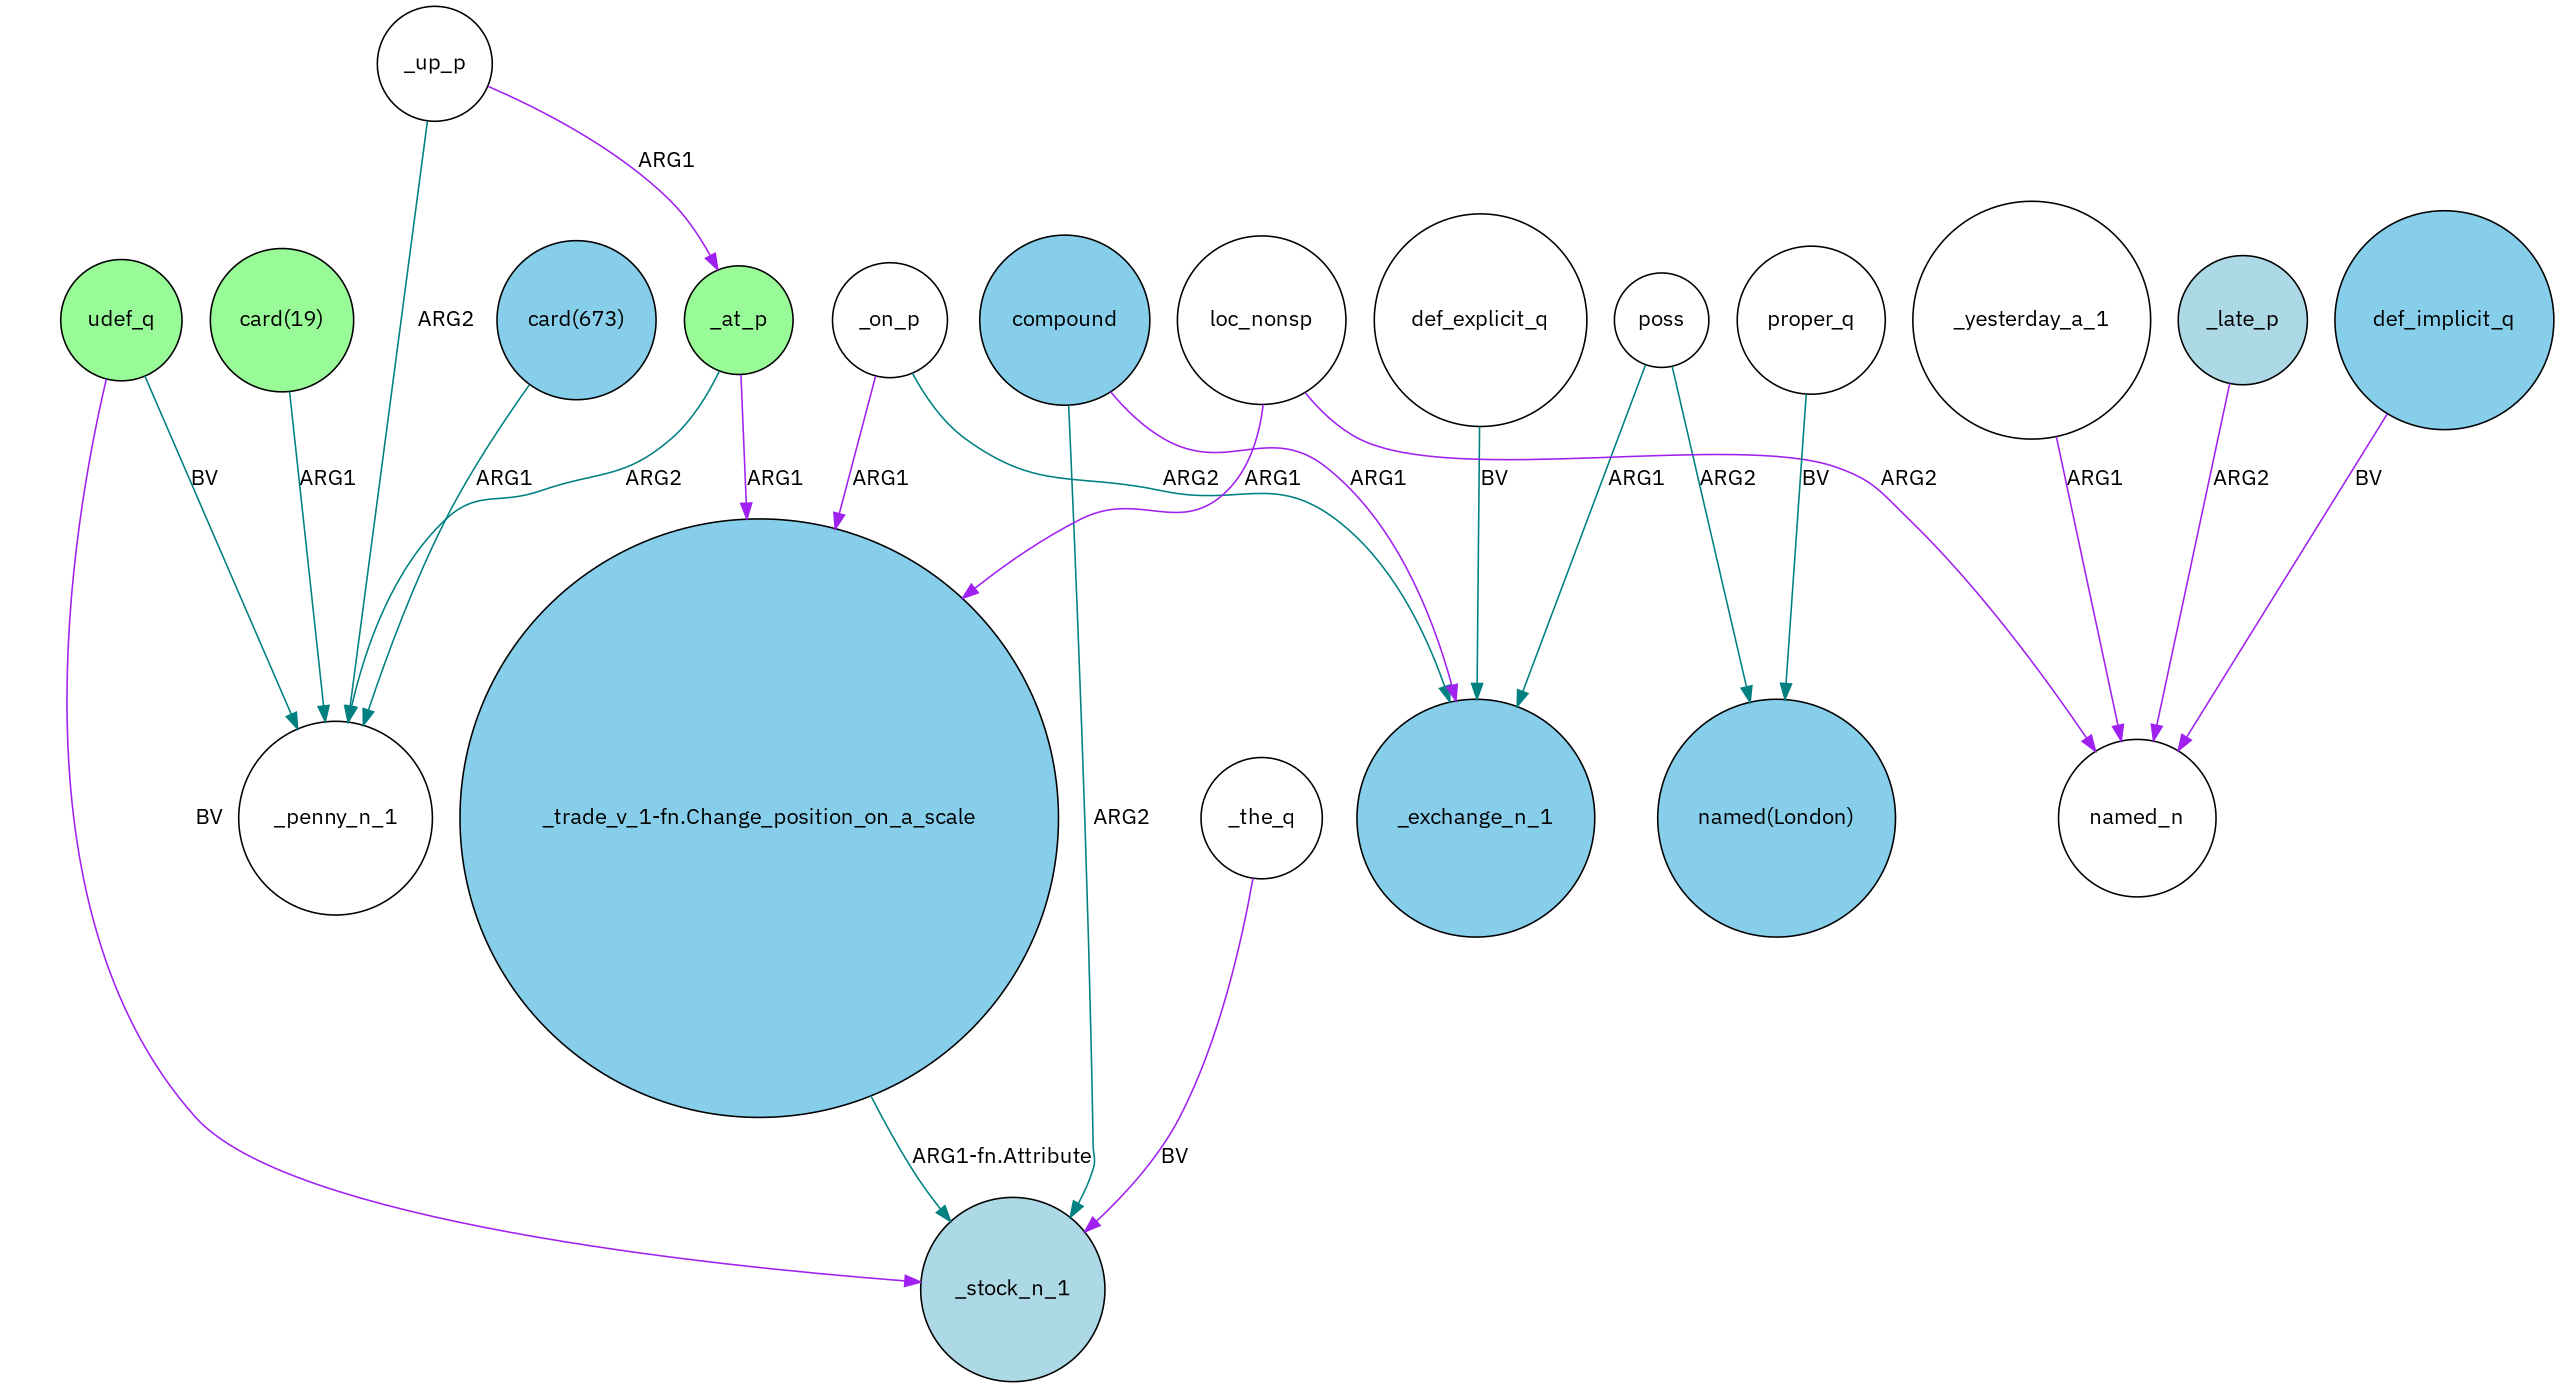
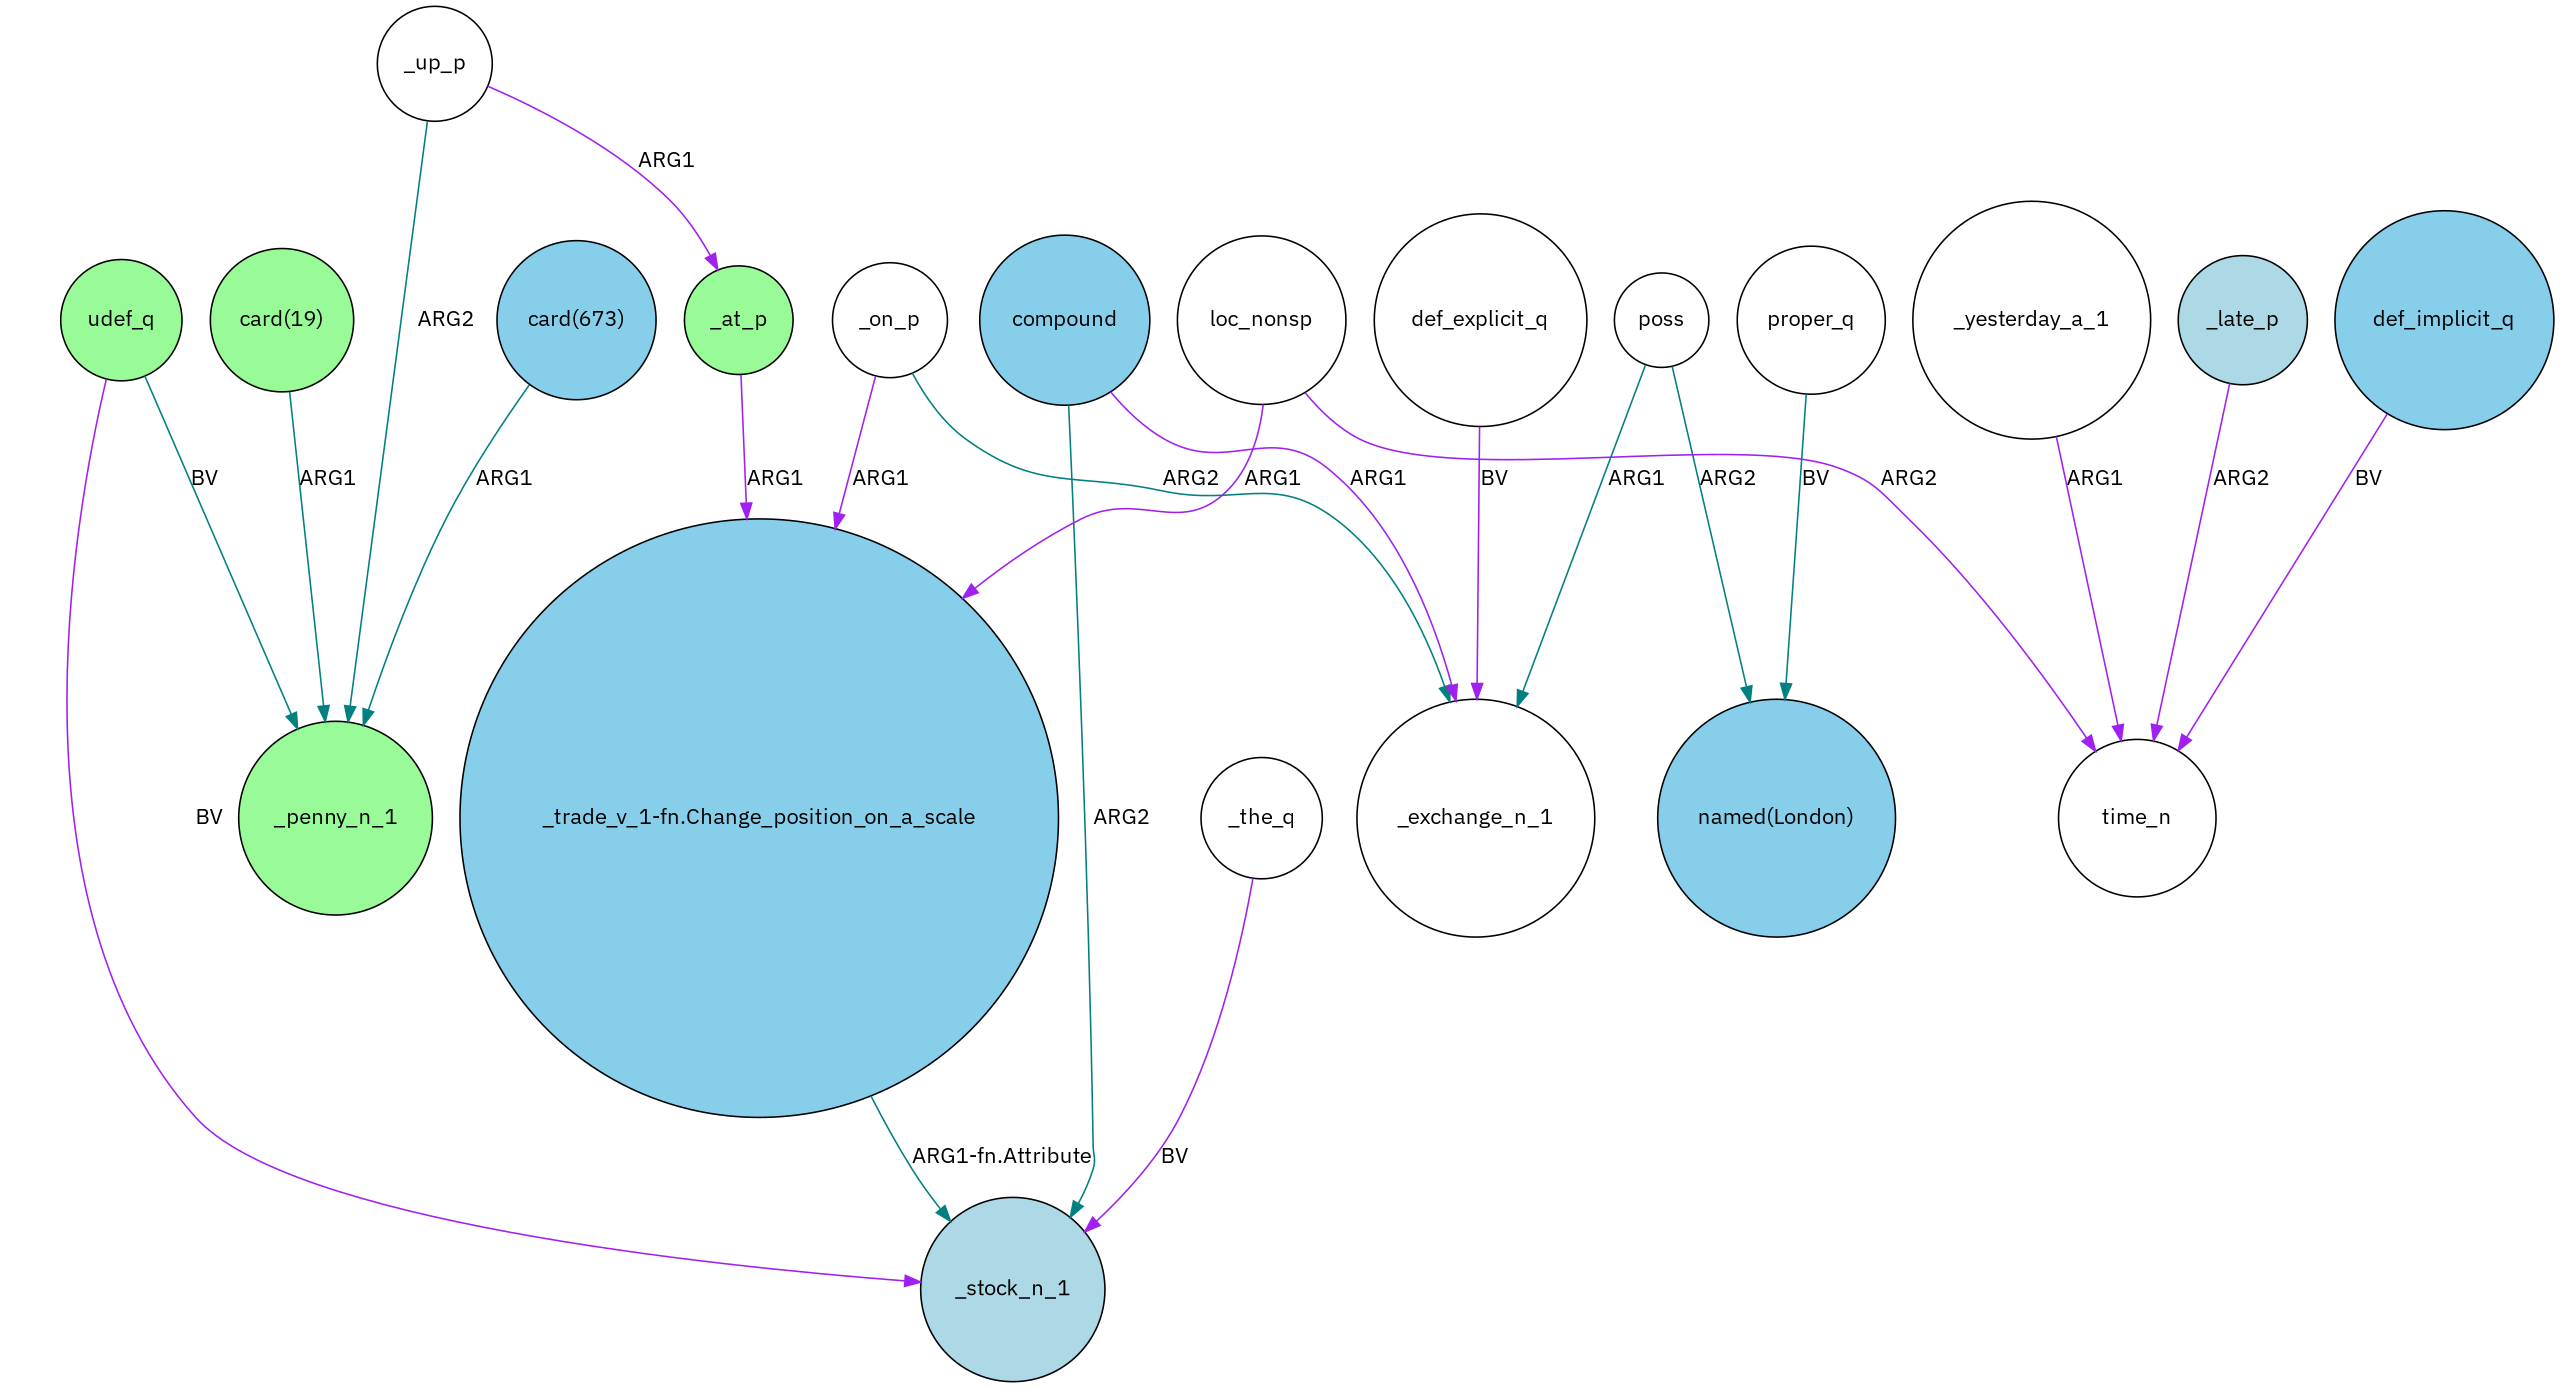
edge "_at_p" -> "_penny_n_1": removed, label "ARG2"
edge "def_explicit_q" -> "_exchange_n_1": color teal -> purple
node "_penny_n_1": fillcolor white -> palegreen
node "_exchange_n_1": fillcolor skyblue -> white
node "named_n": label "named_n" -> "time_n"
